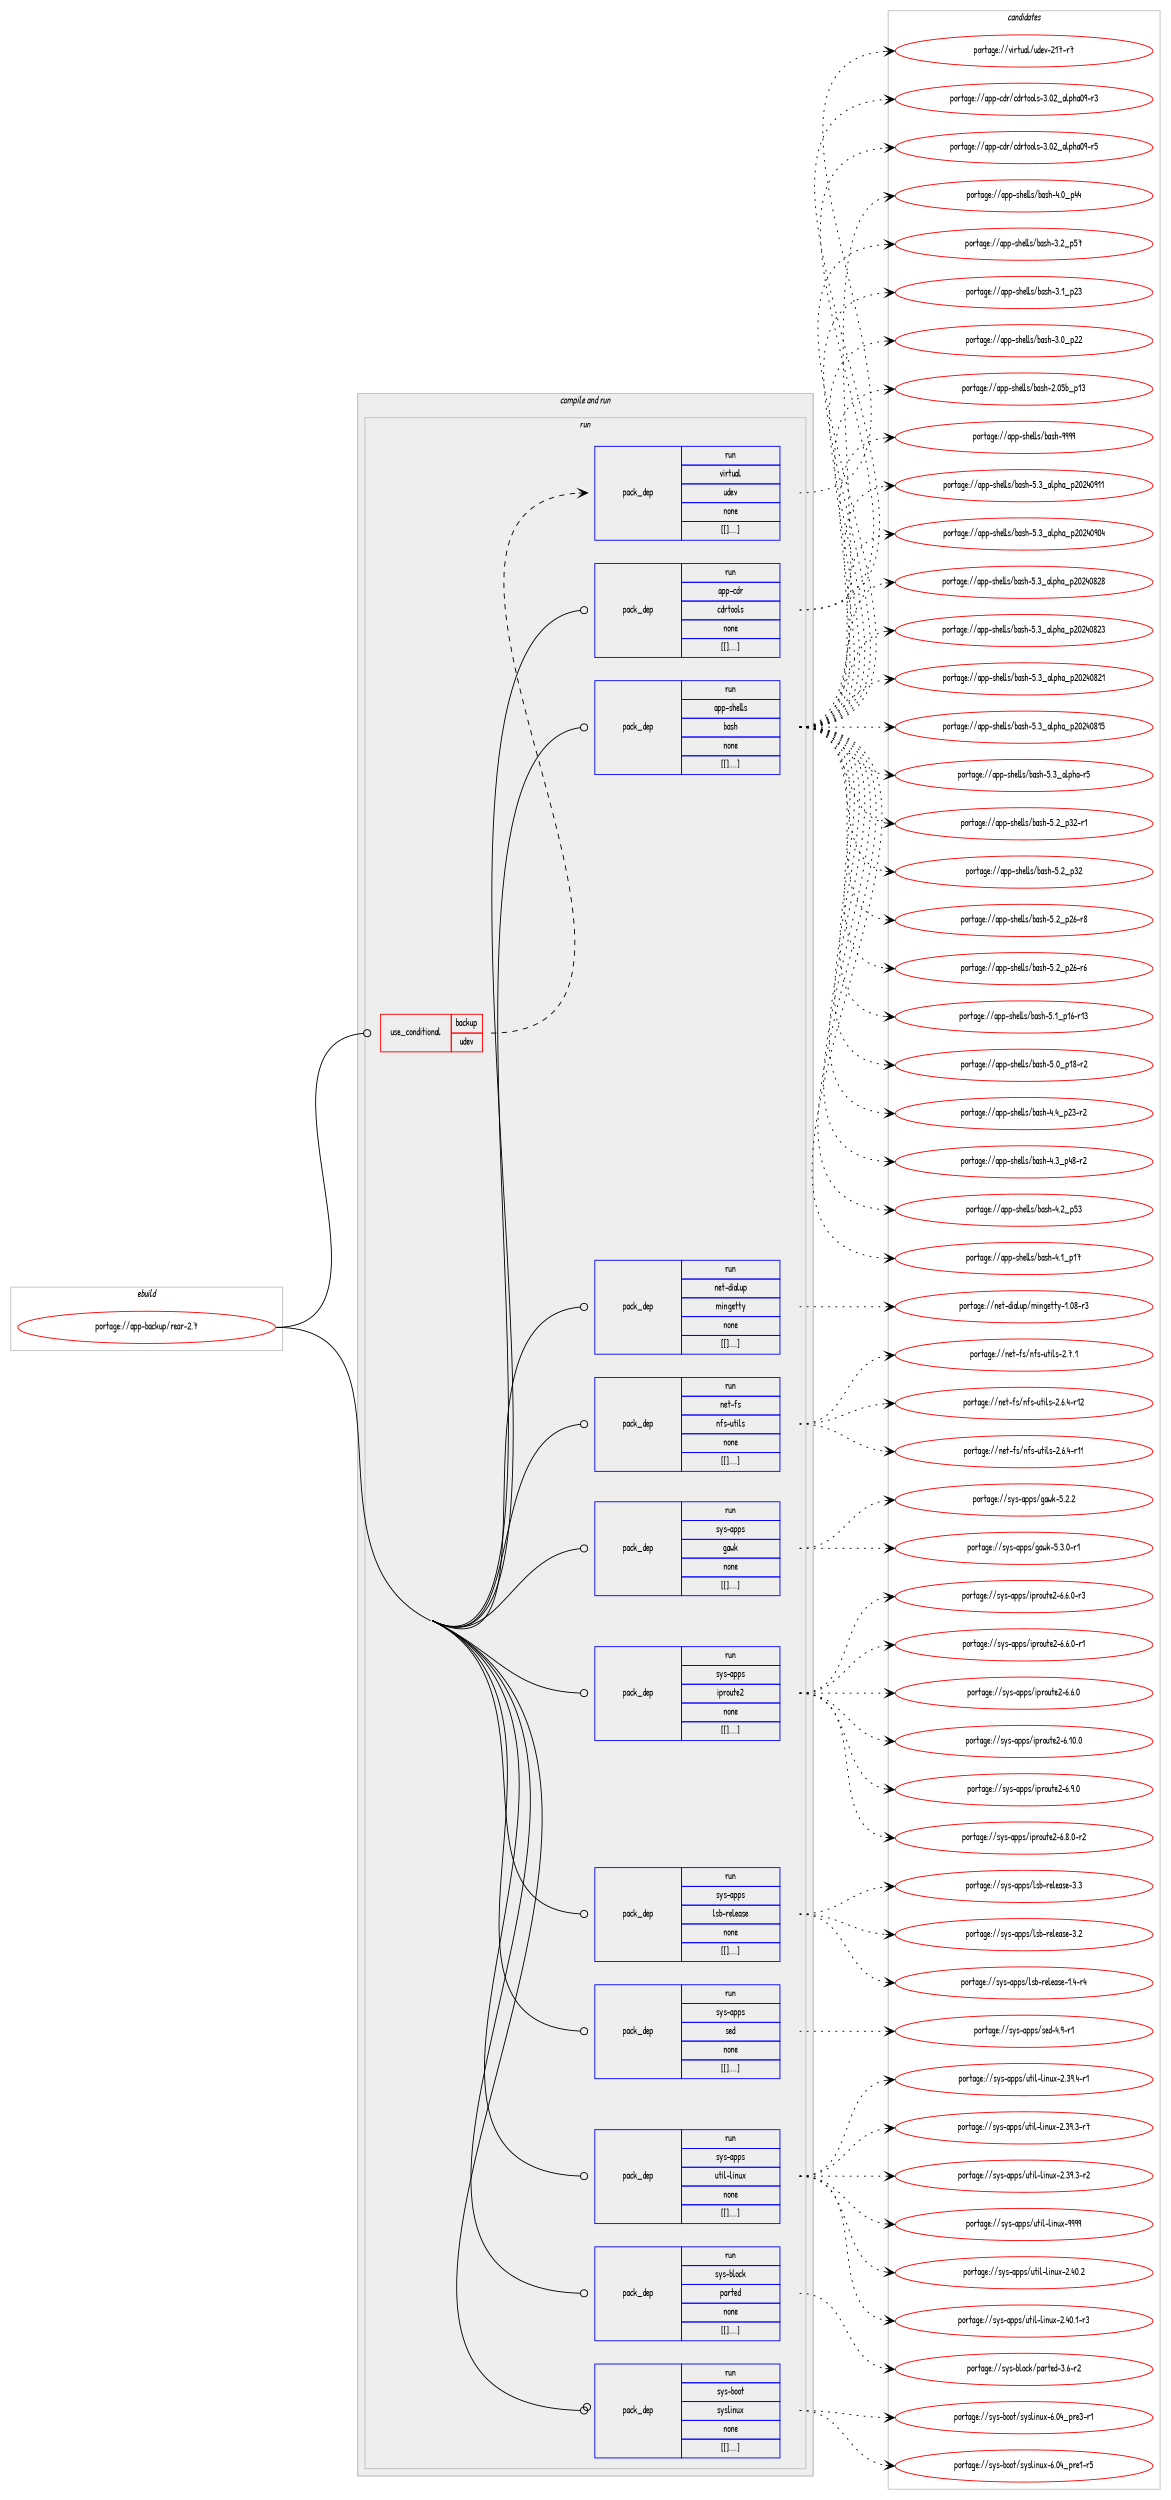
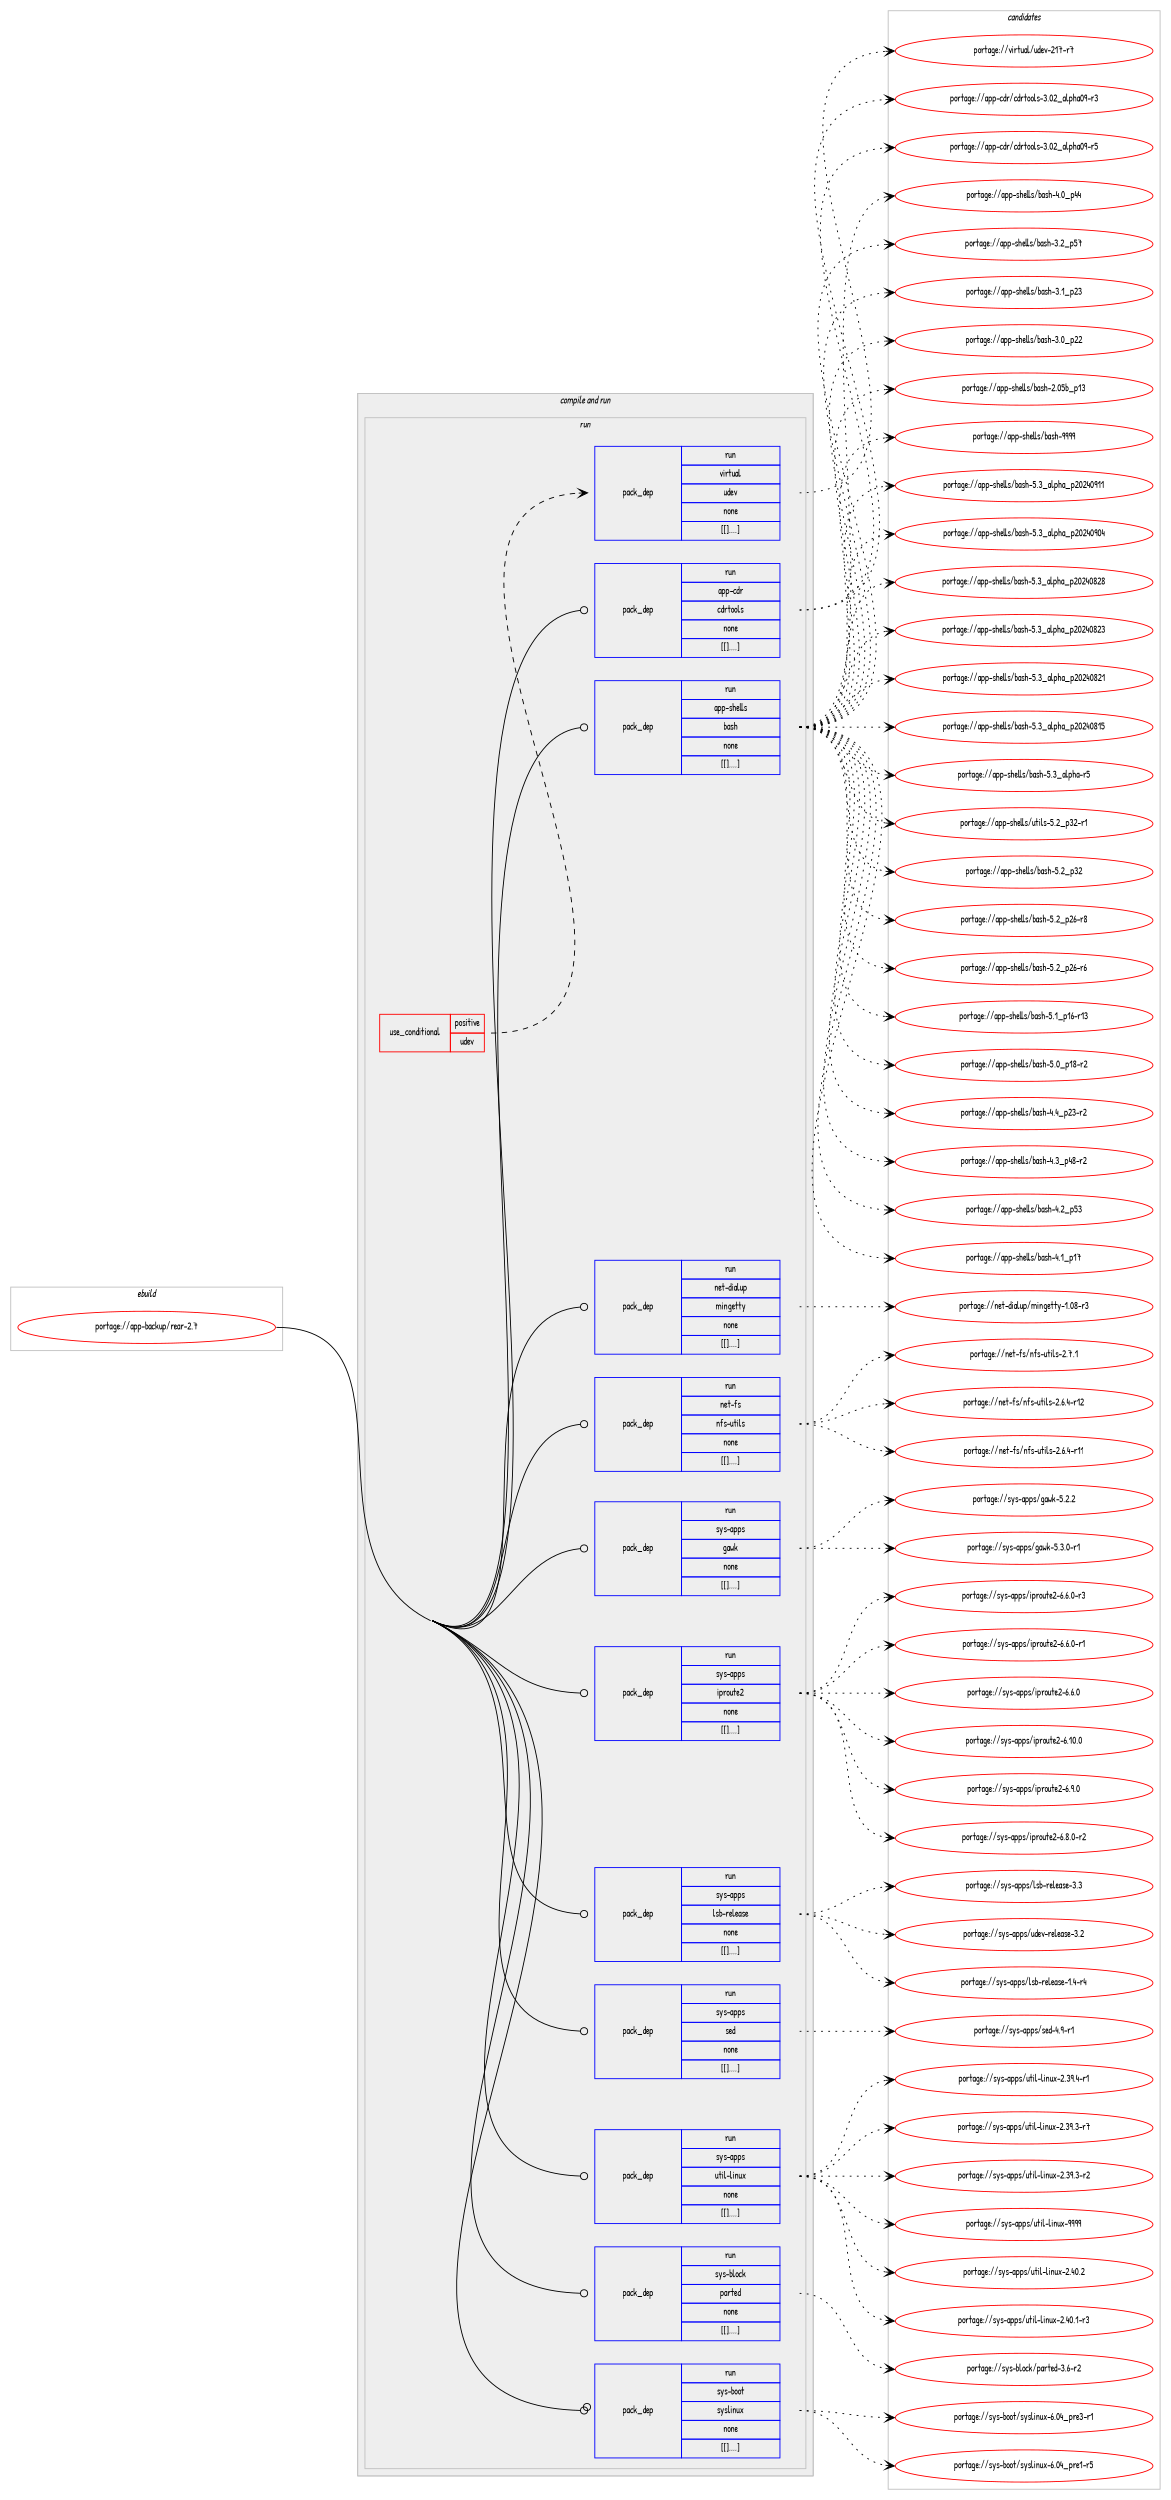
node "portage://app-shells/bash-5.2_p32-r1": label "portage://app-shells/bash-5.2_p32-r1" -> "portage://app-shells/utils-5.2_p32-r1"
node "use_conditional": text "backup" -> "positive"
edge "portage://app-backup/rear-2.7" -> "use_conditional": removed
node "portage://sys-apps/lsb-release-3.2": label "portage://sys-apps/lsb-release-3.2" -> "portage://sys-apps/udev-release-3.2"
